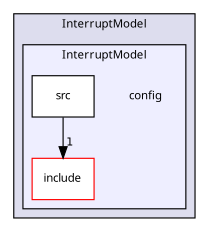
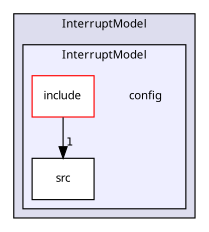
edge "src" -> "include": reversed
